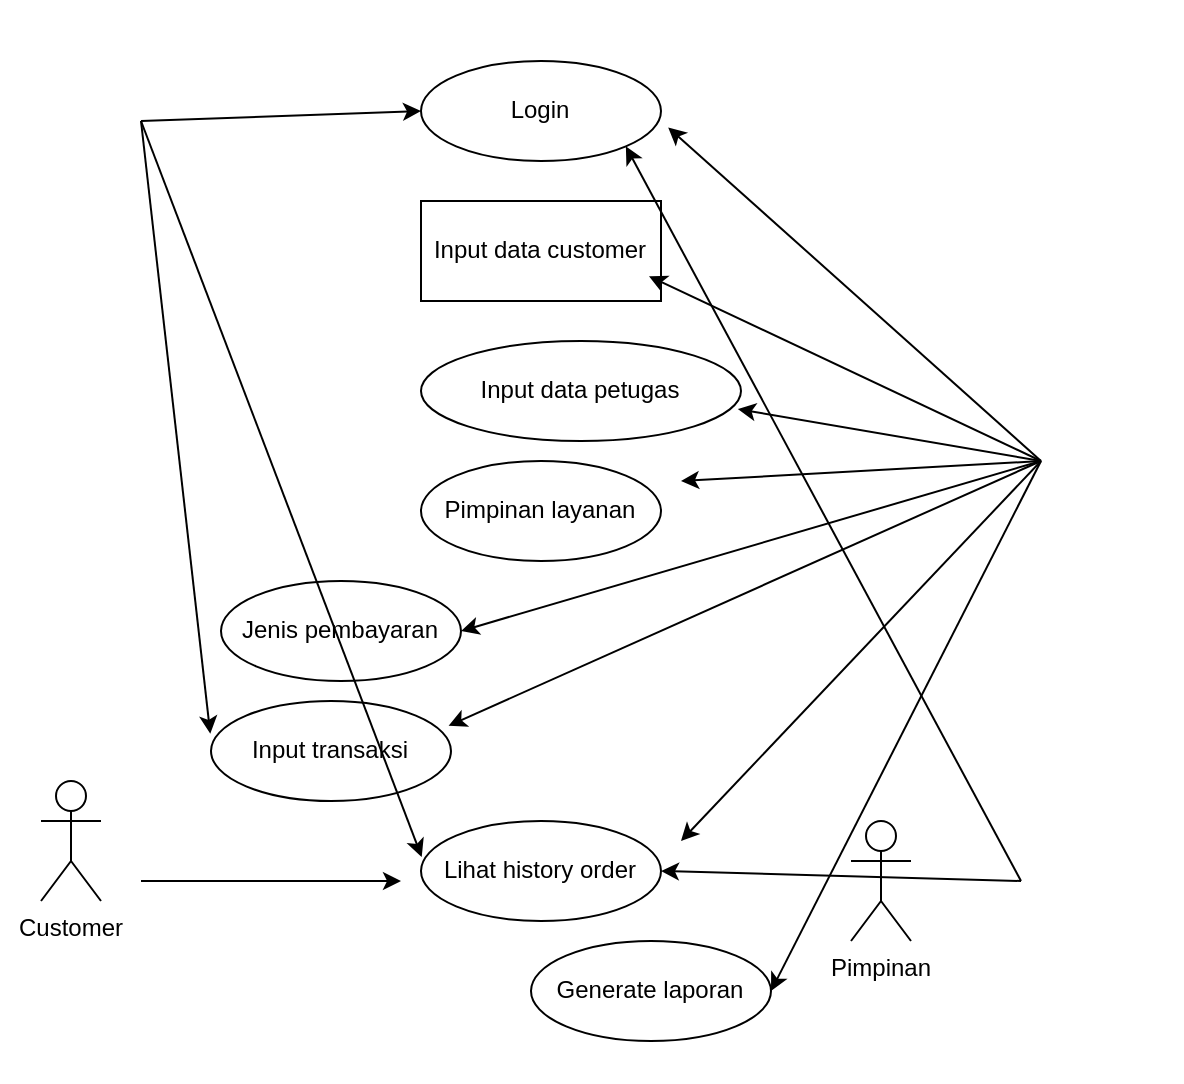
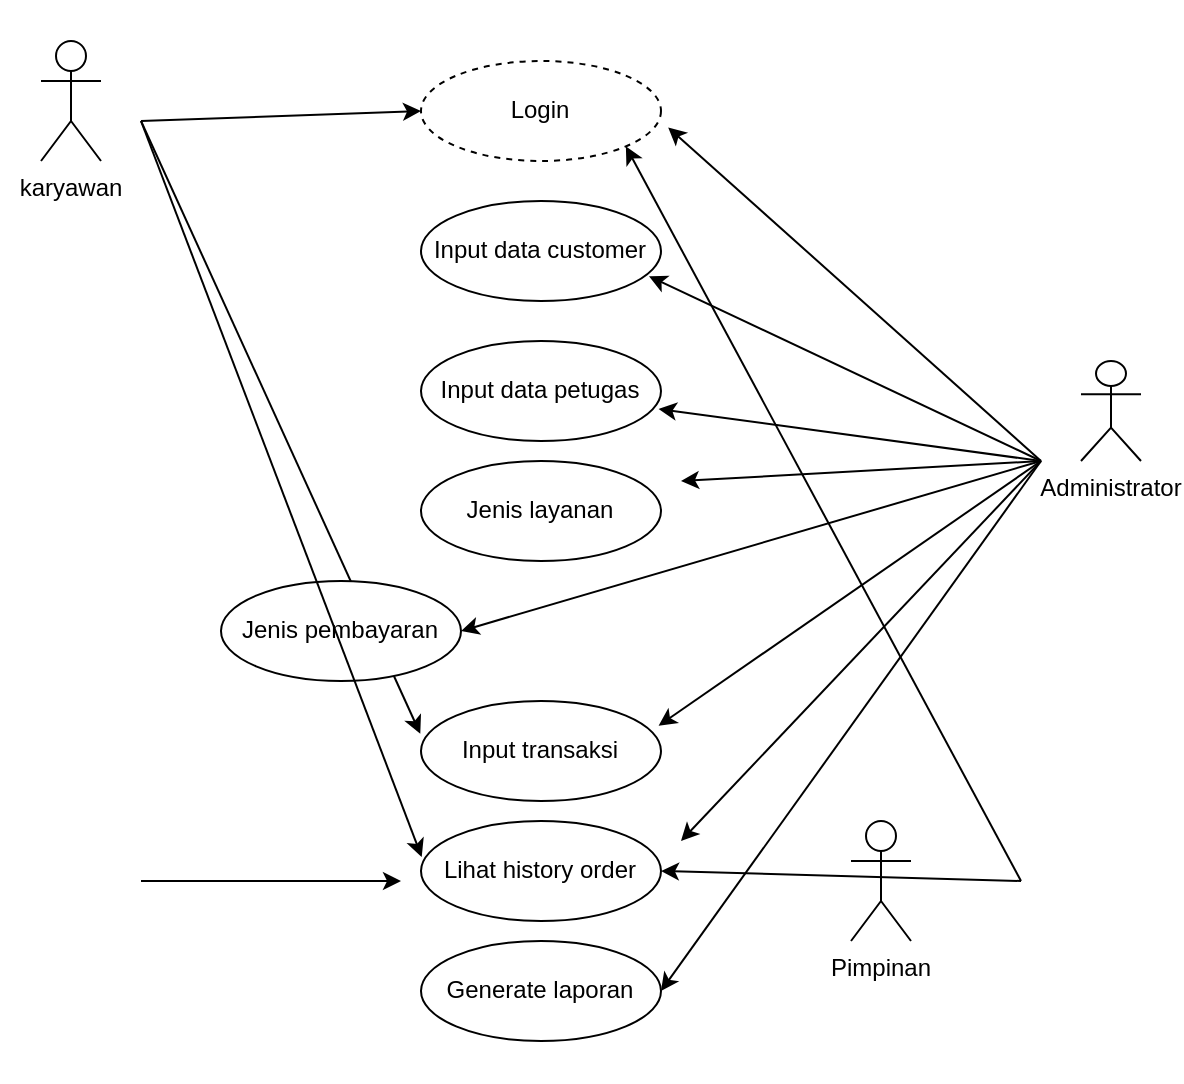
node "karyawan": added
node "Login": style solid -> dashed
node "Input data customer": shape rectangle -> ellipse
node "Input data petugas": size 320x100 -> 240x100
node "Administrator": added
node "Pimpinan layanan": label "Pimpinan layanan" -> "Jenis layanan"
node "Input transaksi": moved (331, 751) -> (541, 751)
node "Customer": removed
node "Generate laporan": moved (651, 991) -> (541, 991)
